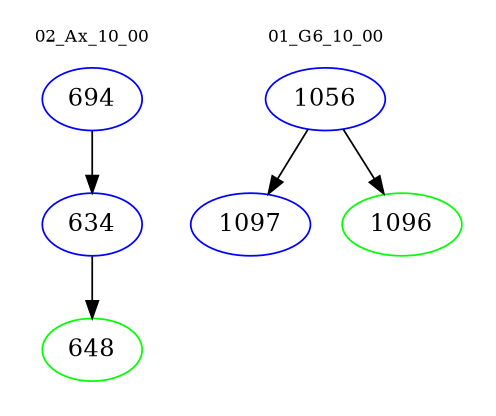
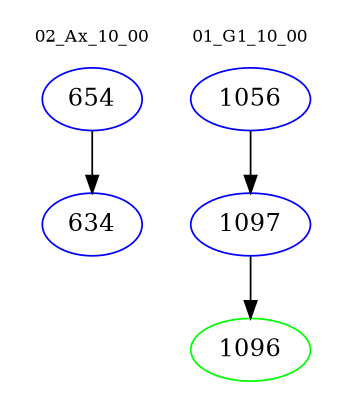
cluster "01_G6_10_00": label "01_G6_10_00" -> "01_G1_10_00"
node "694": label "694" -> "654"
edge "1056" -> "1096": now "1097" -> "1096"
node "648": removed
